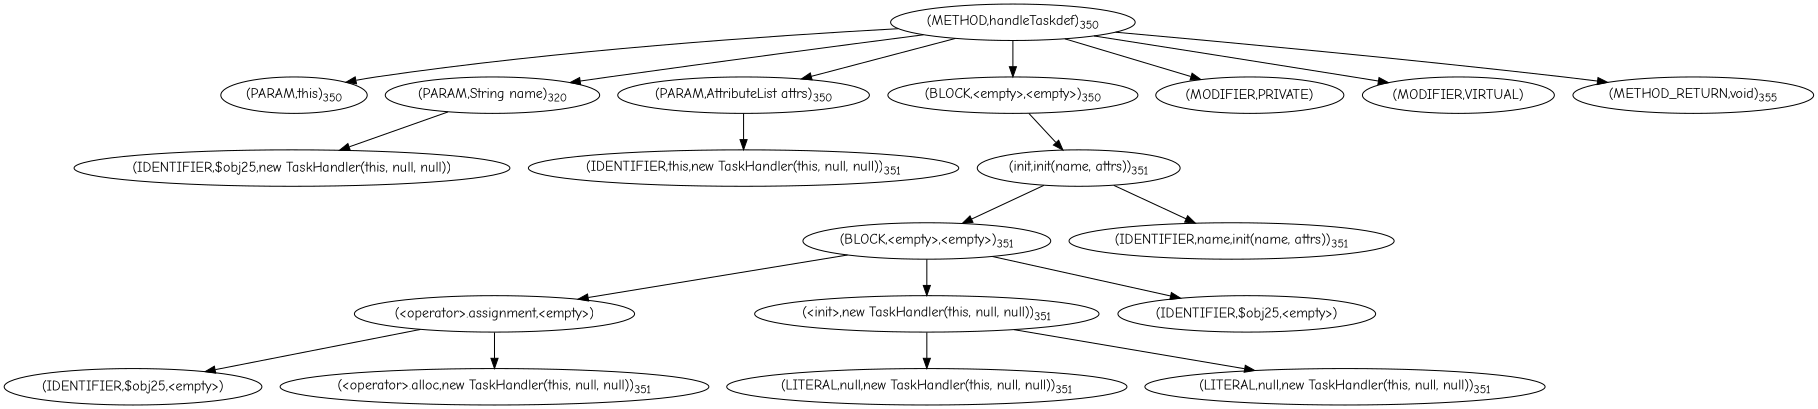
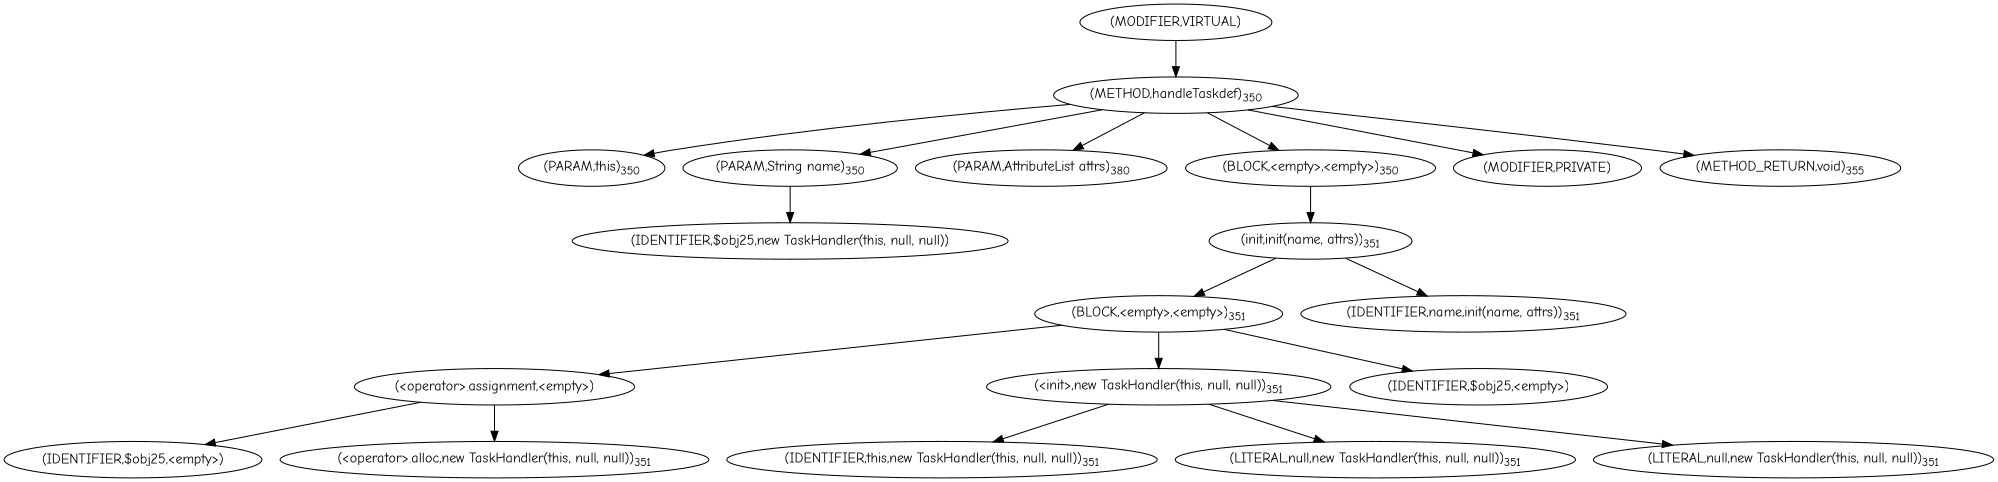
edge "(METHOD,handleTaskdef)" -> "(MODIFIER,VIRTUAL)": reversed
node "(PARAM,String name)": text "320" -> "350"
node "(PARAM,AttributeList attrs)": text "350" -> "380"
edge "(PARAM,AttributeList attrs)" -> "(IDENTIFIER,this,new TaskHandler(this, null, null))": now "(<init>,new TaskHandler(this, null, null))" -> "(IDENTIFIER,this,new TaskHandler(this, null, null))"
